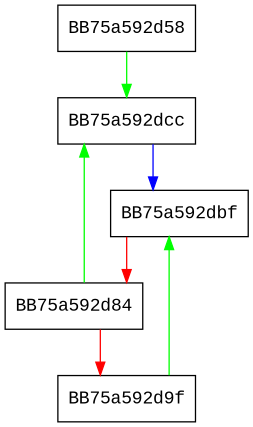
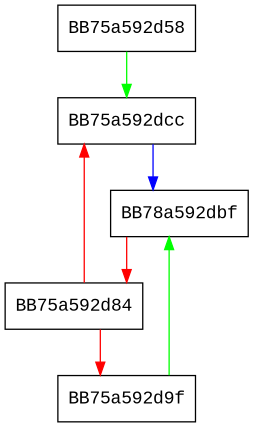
node "BB75a592dbf": label "BB75a592dbf" -> "BB78a592dbf"
edge "BB75a592d84" -> "BB75a592dcc": color green -> red
